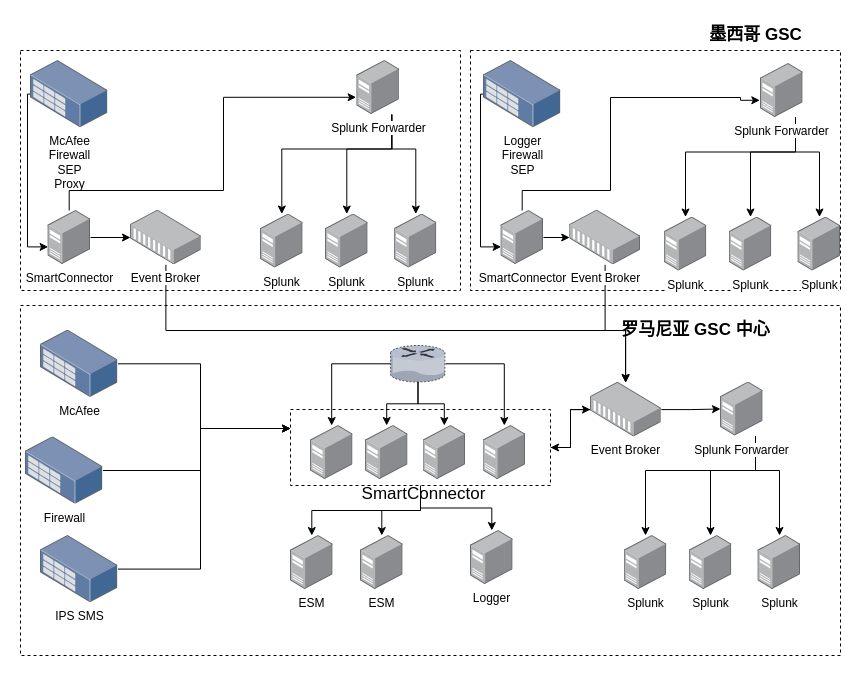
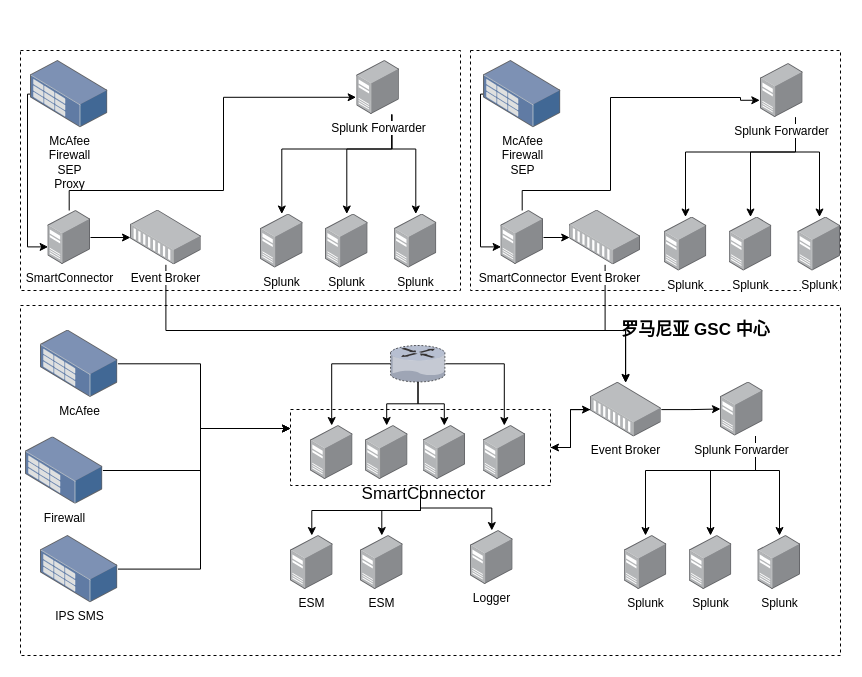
node "墨西哥 GSC": removed
node "Logger Firewall SEP": label "Logger Firewall SEP" -> "McAfee Firewall SEP"
